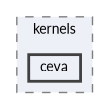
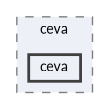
cluster "kernels": label "kernels" -> "ceva"
